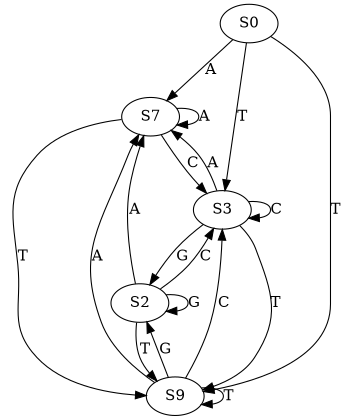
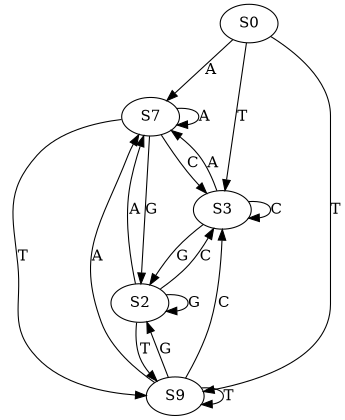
edge "S7" -> "S2": added, label "G"
edge "S3" -> "S9": removed, label "T"
